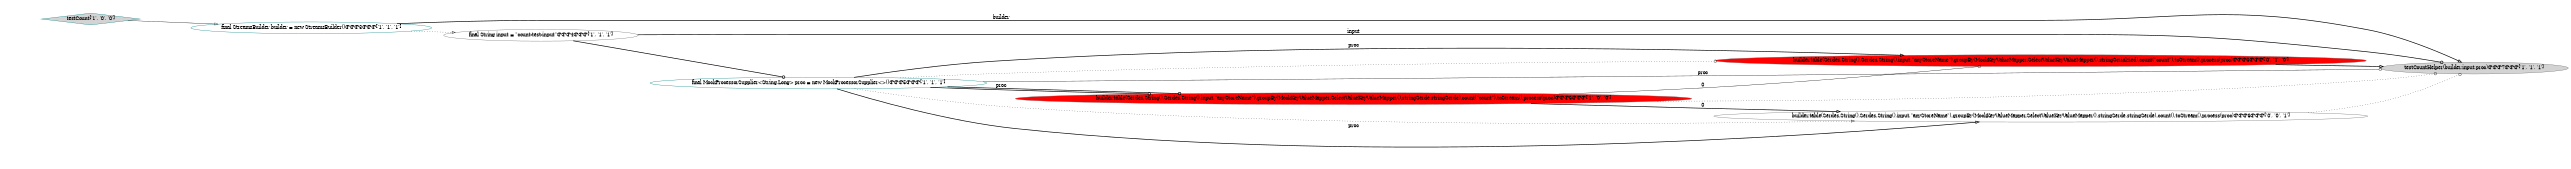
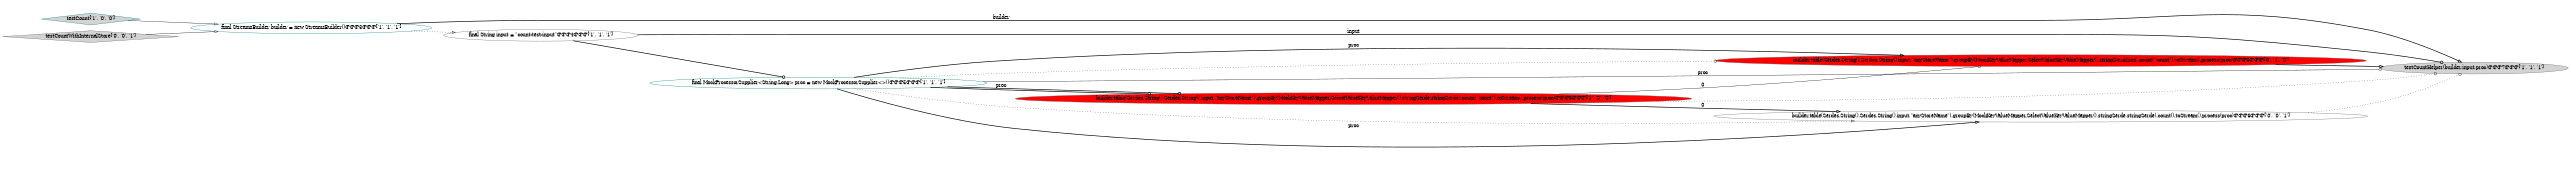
node "testCountWithInternalStore['0', '0', '1']": added
